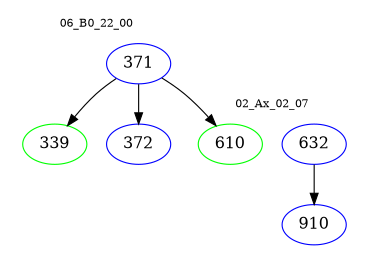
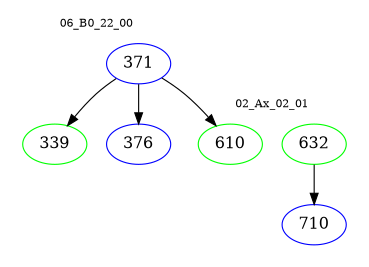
cluster "02_Ax_02_07": label "02_Ax_02_07" -> "02_Ax_02_01"
node "372": label "372" -> "376"
node "632": color blue -> green
node "910": label "910" -> "710"
